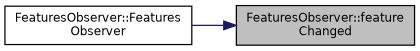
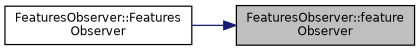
node "FeaturesObserver::feature Changed": label "FeaturesObserver::feature Changed" -> "FeaturesObserver::feature Observer"
